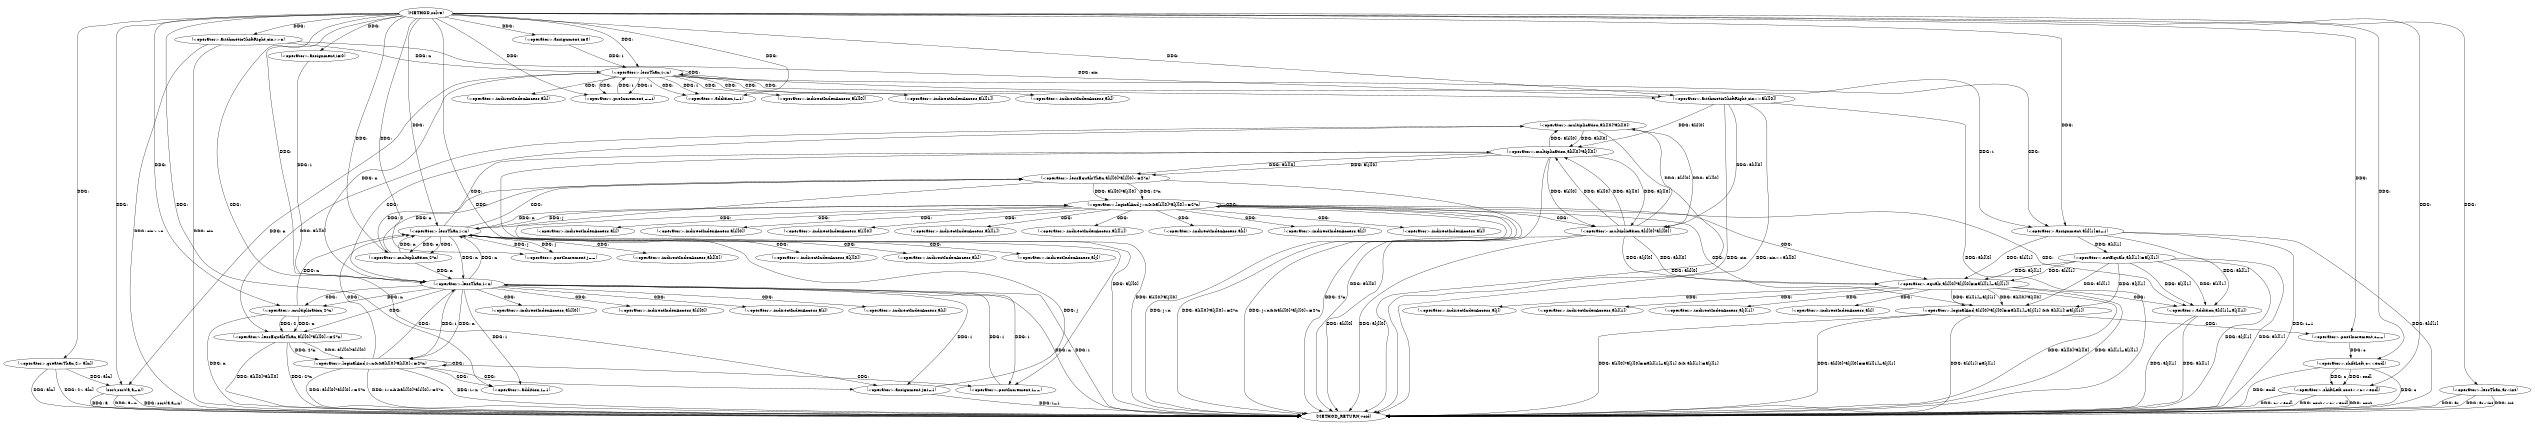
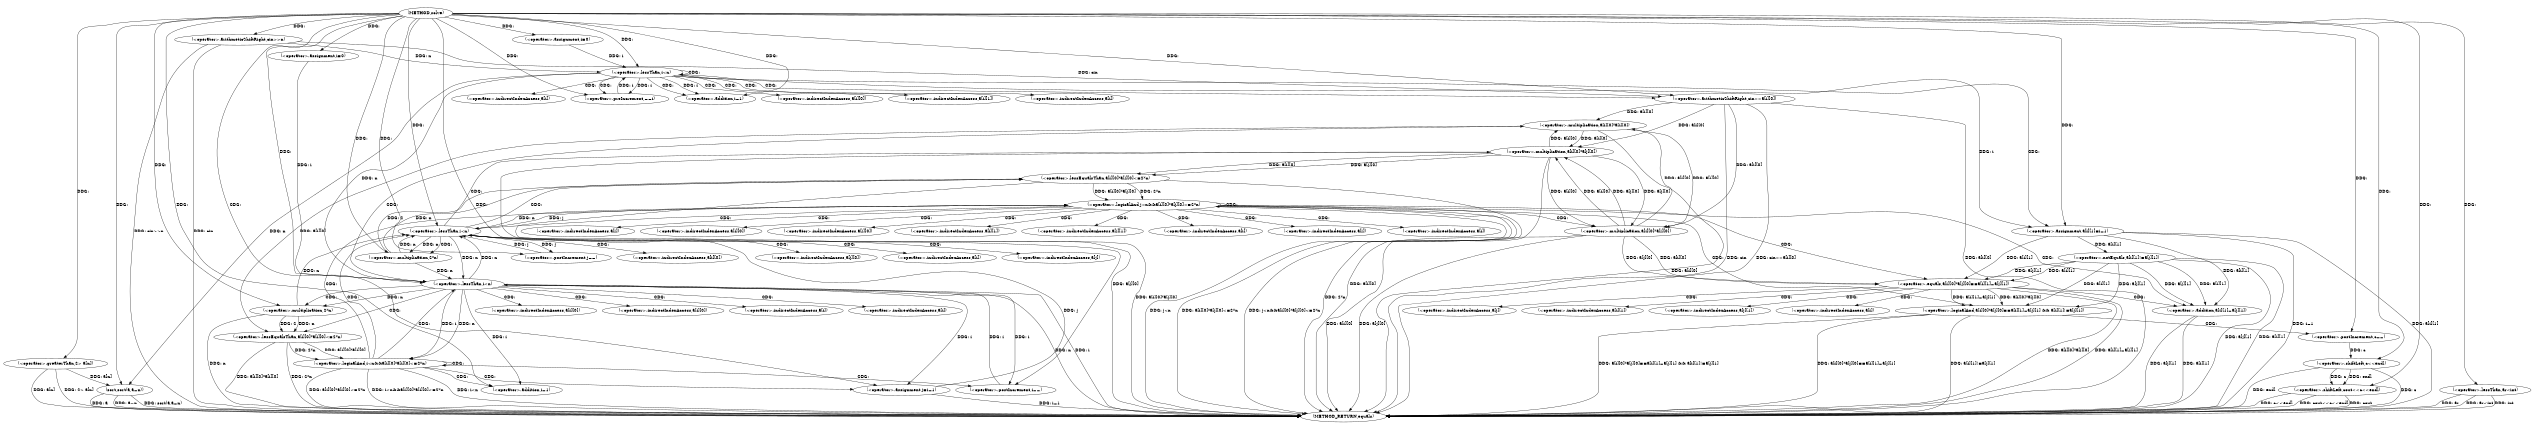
edge "(<operator>.arithmeticShiftRight,cin>>a[i][0])" -> "(<operator>.multiplication,a[i][0]*a[i][0])": added, label "DDG: a[i][0]"
edge "(<operator>.logicalAnd,i<n&&a[i][0]*a[i][0]<=2*n)" -> "(<operator>.logicalAnd,j<n&&a[i][0]*a[j][0]<=2*n)": added, label "CDG:"
node "(METHOD_RETURN,void)": label "(METHOD_RETURN,void)" -> "(METHOD_RETURN,equals)"
